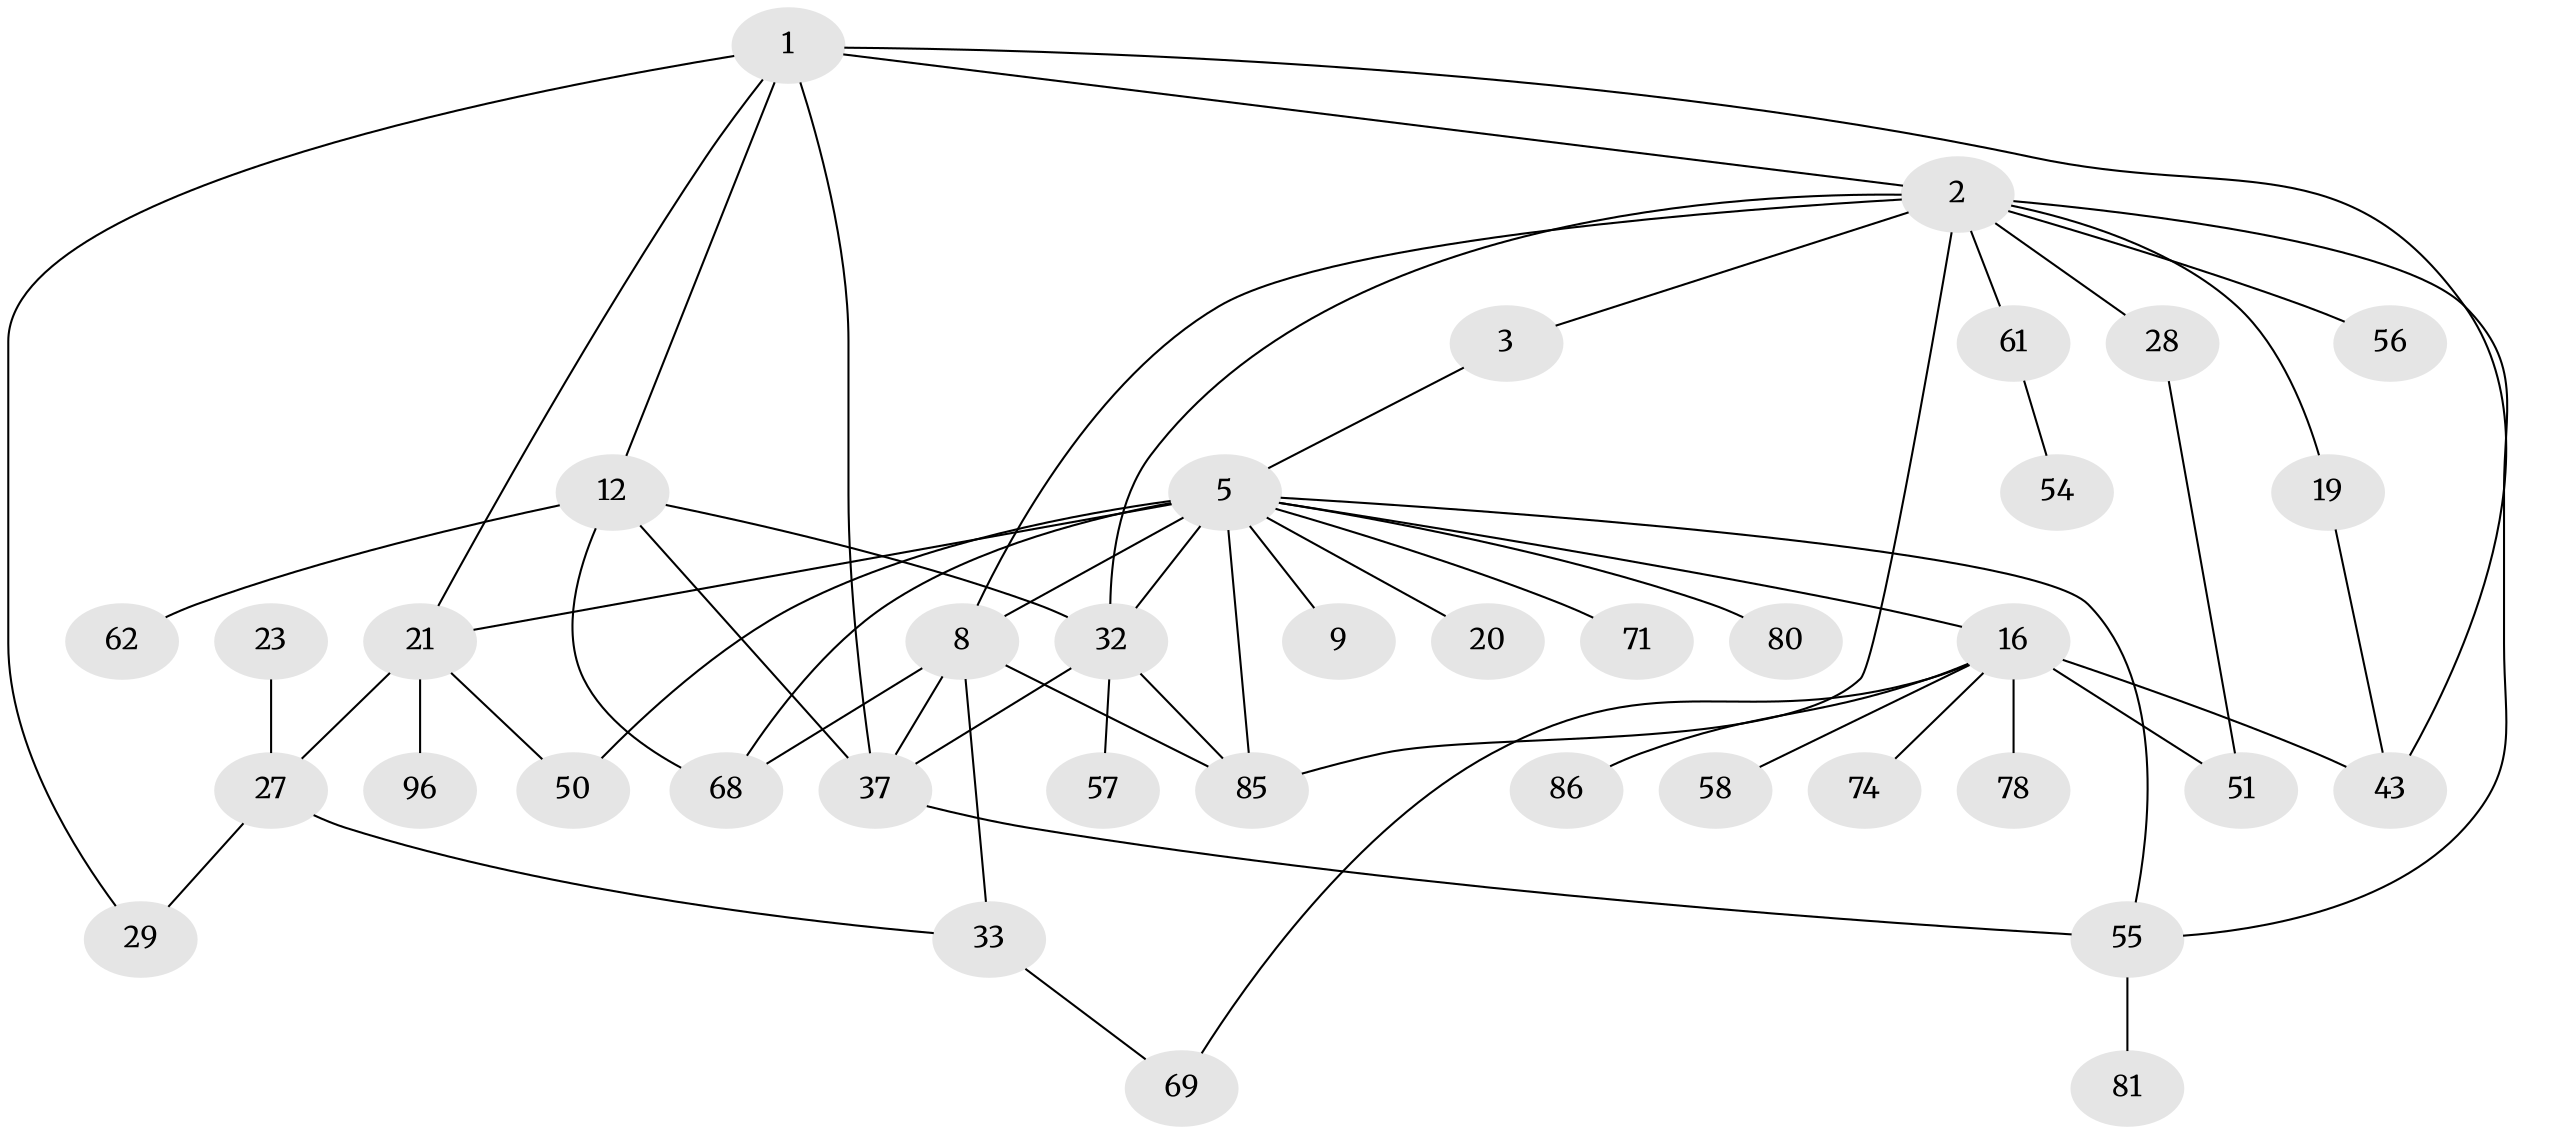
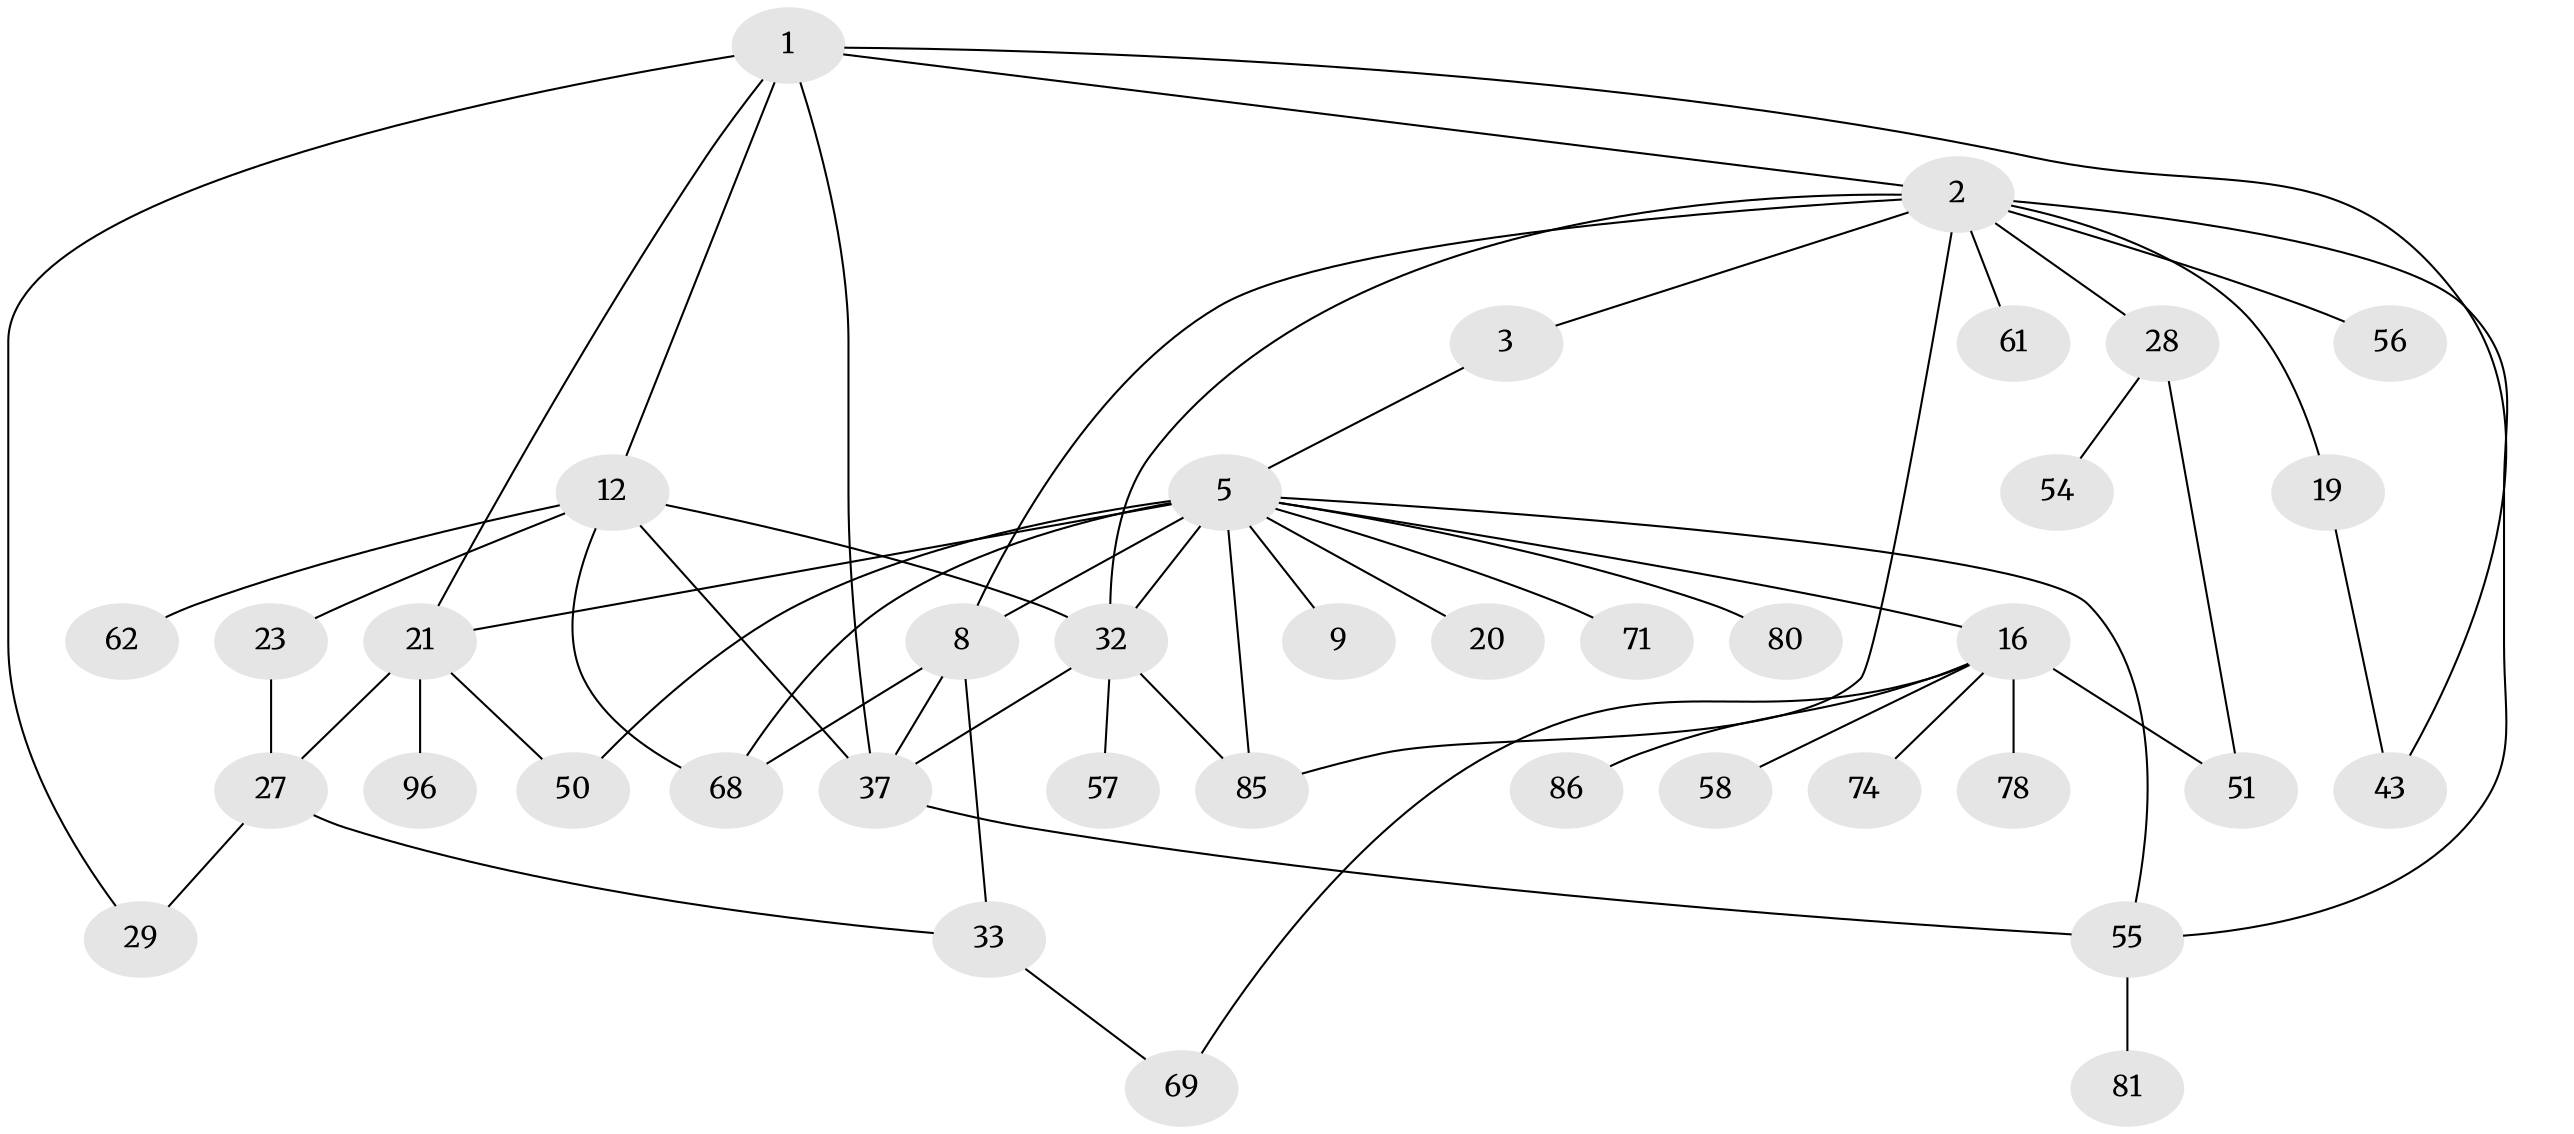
edge "61" -- "54": now "28" -- "54"
edge "12" -- "23": added
edge "8" -- "85": removed
edge "16" -- "43": removed
